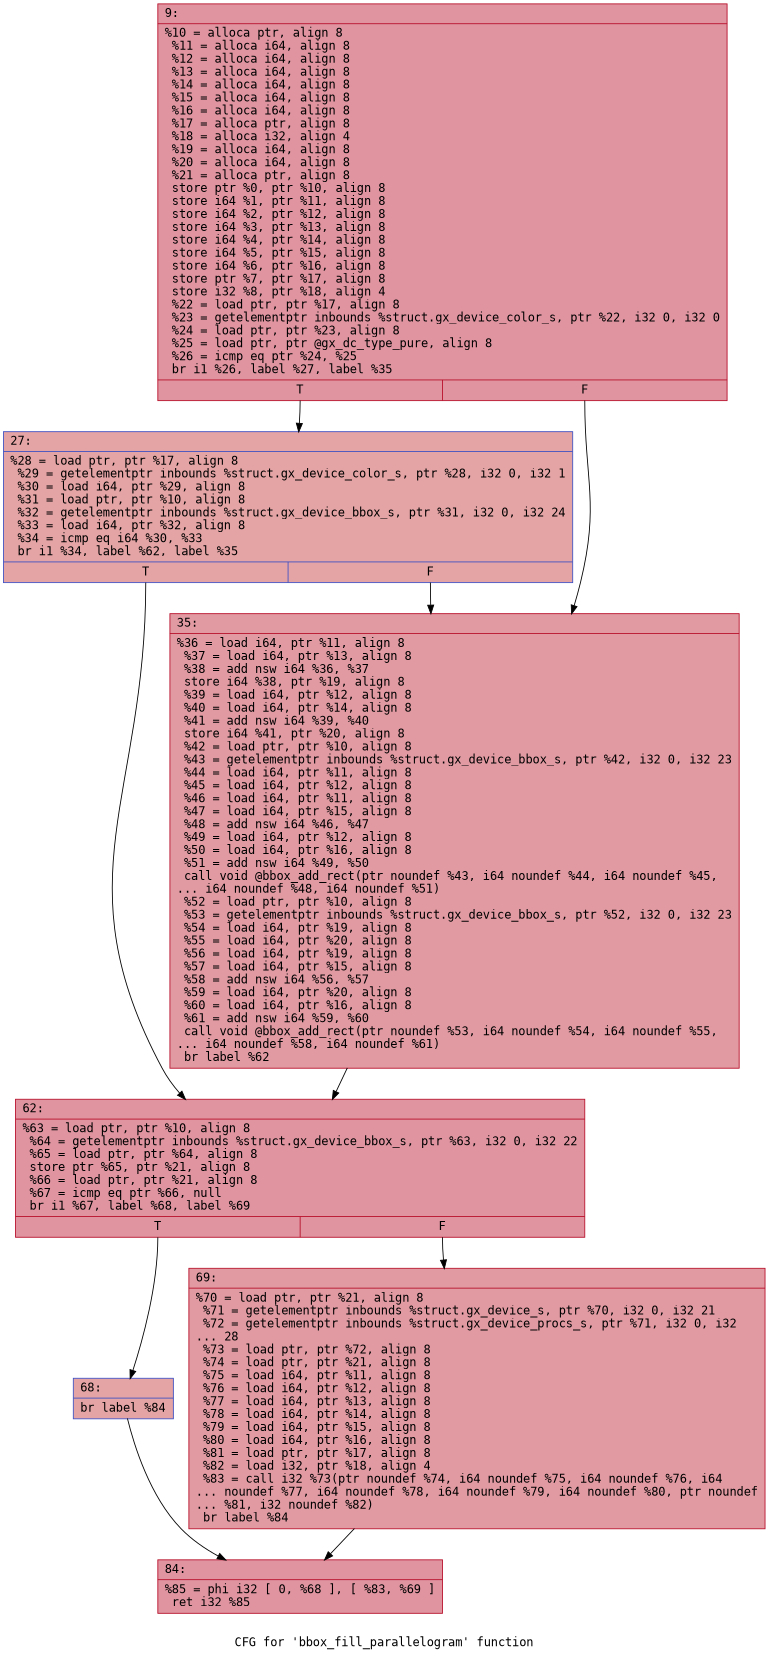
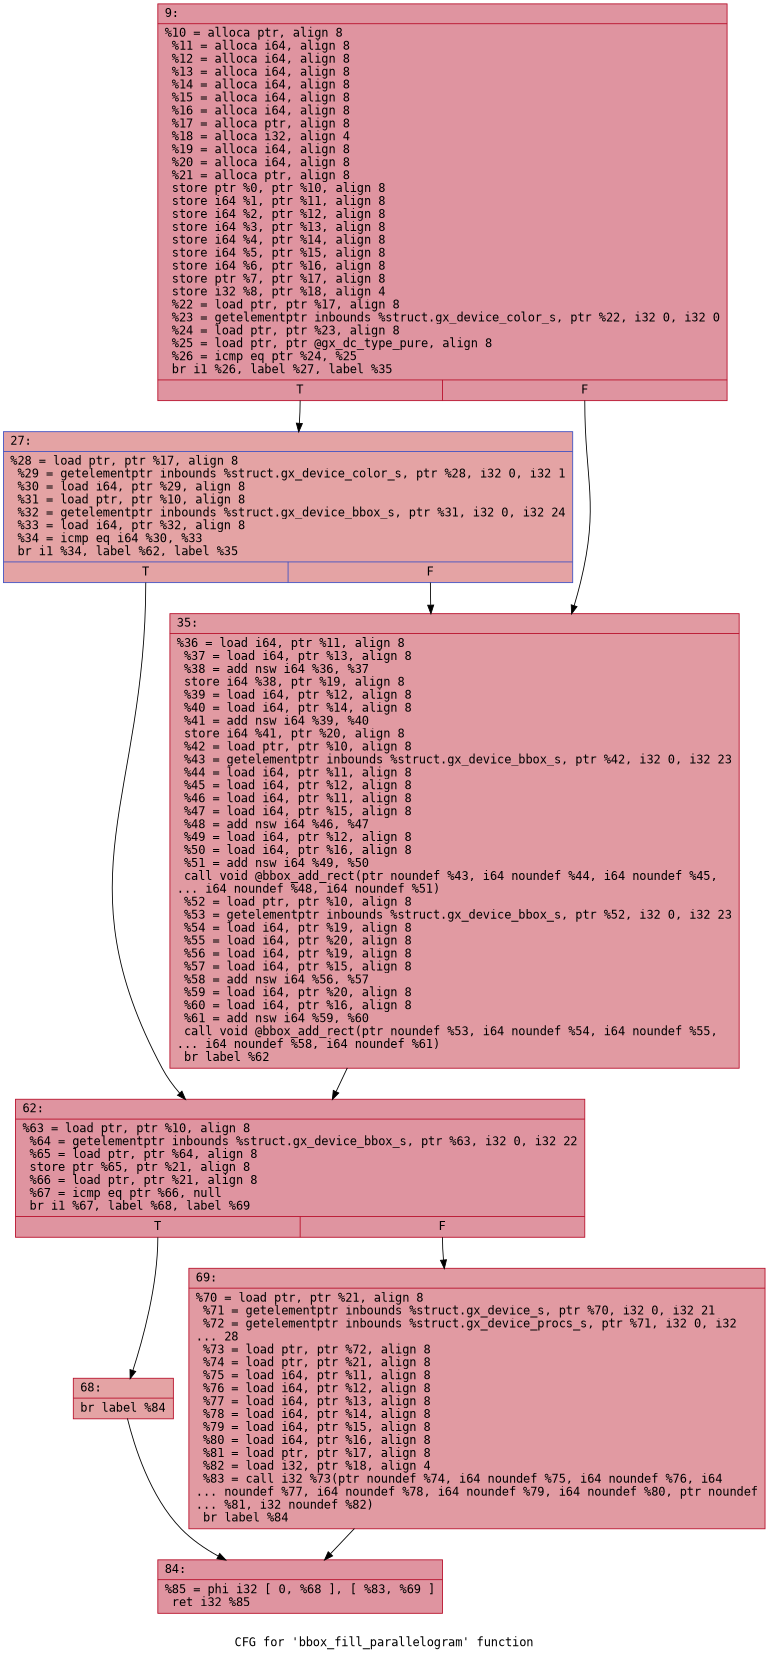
node "68:": color #3d50c3ff -> #b70d28ff
